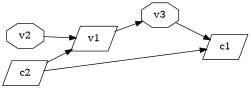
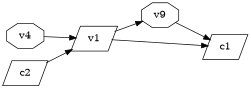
node "v3": label "v3" -> "v9"
node "v2": label "v2" -> "v4"
edge "c2" -> "c1": now "v1" -> "c1"
